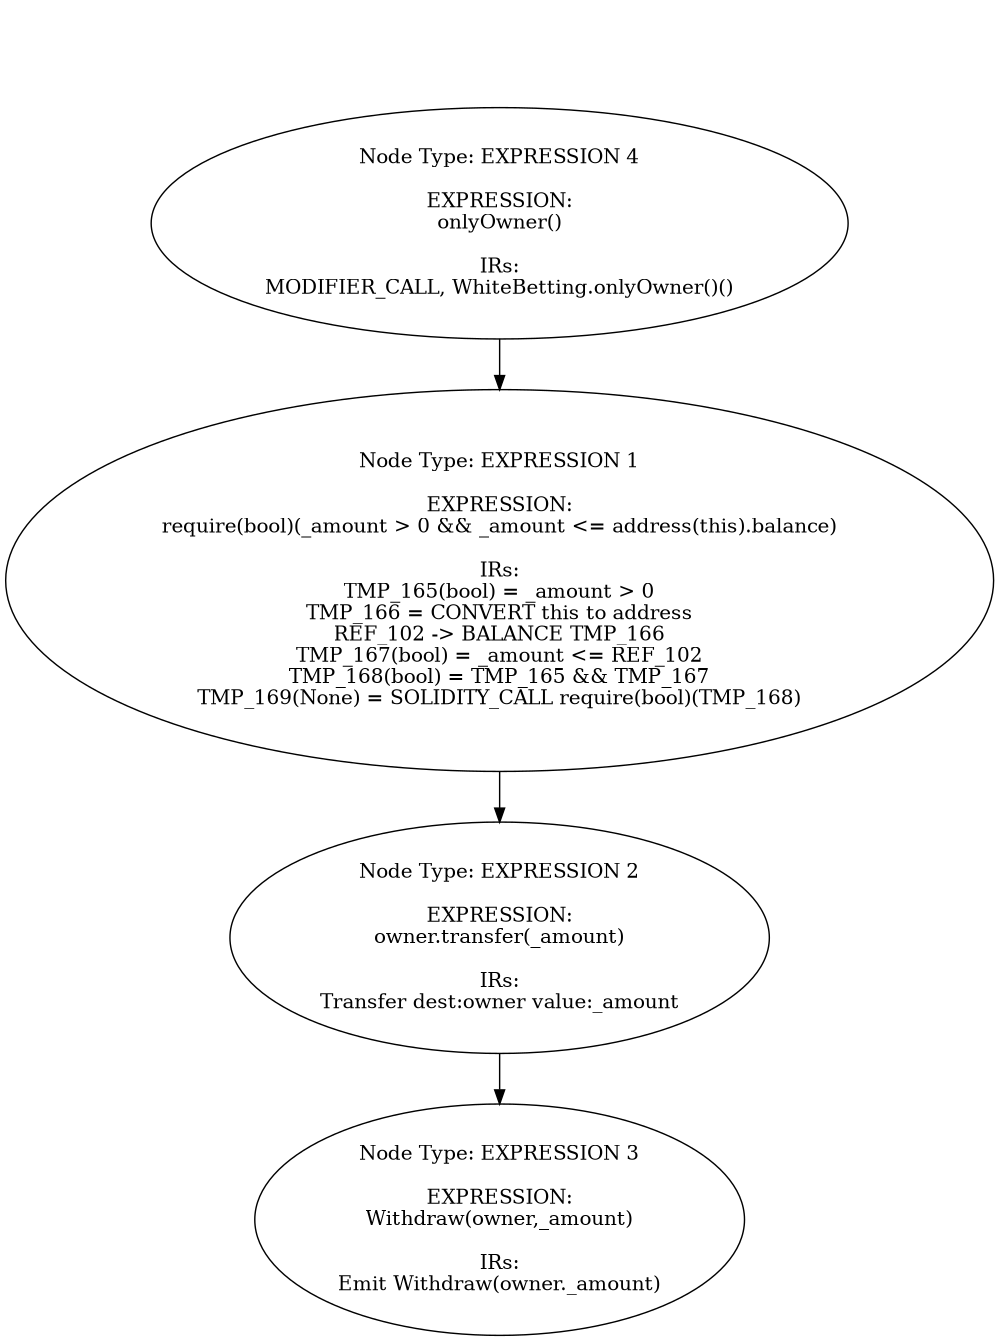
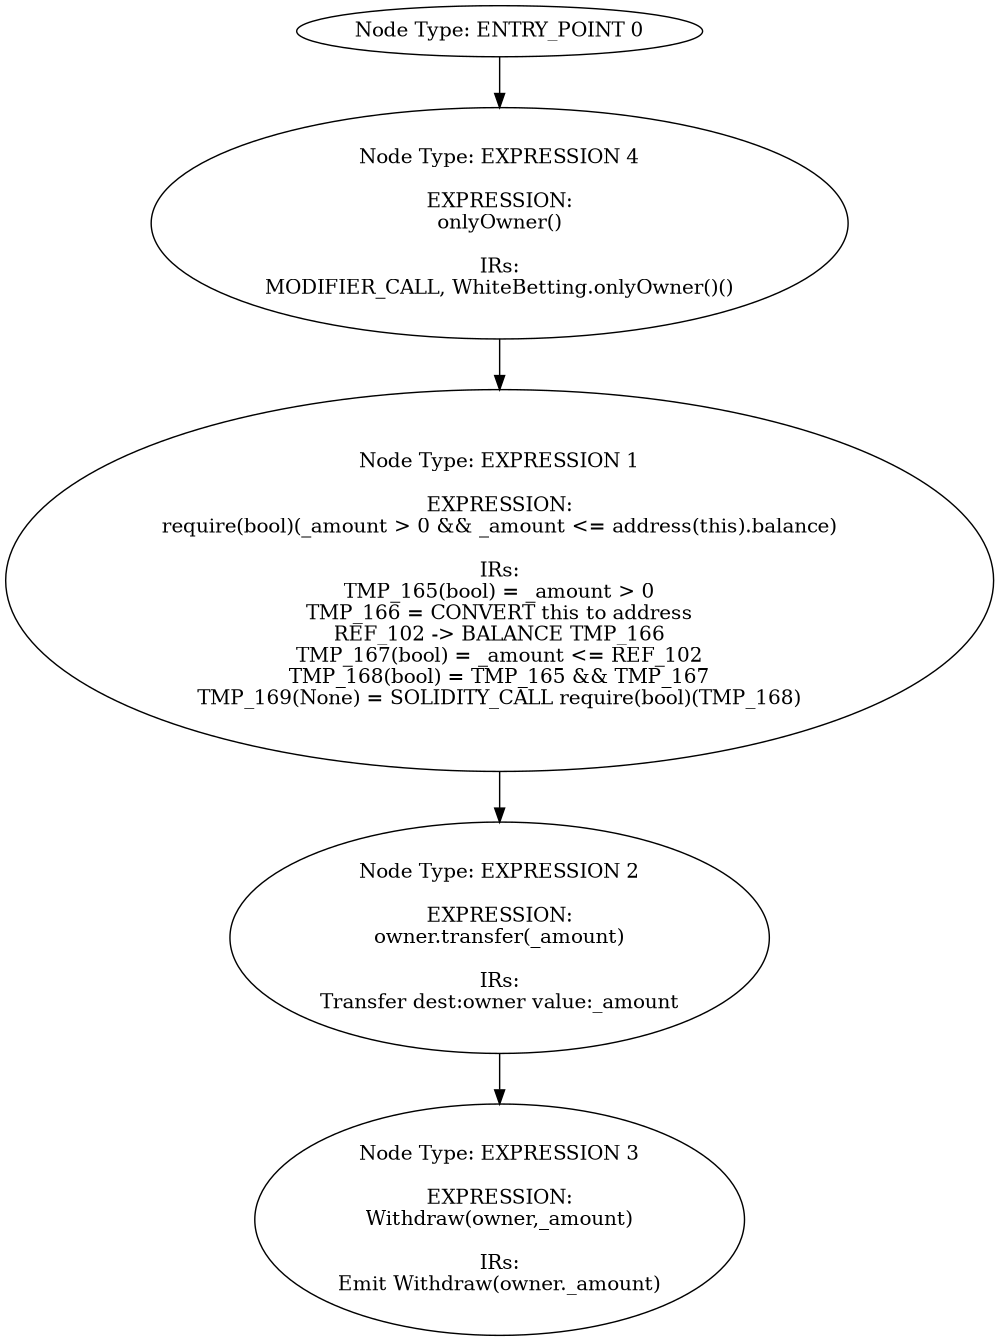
node "Node Type: ENTRY_POINT 0": added
